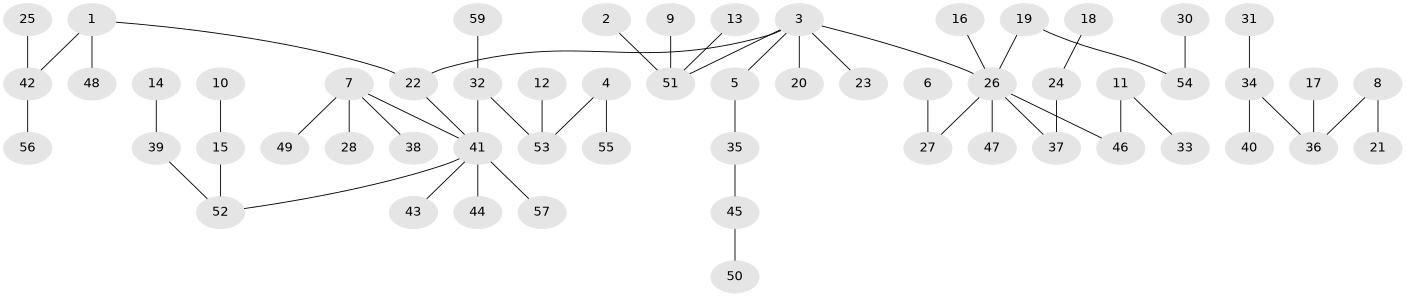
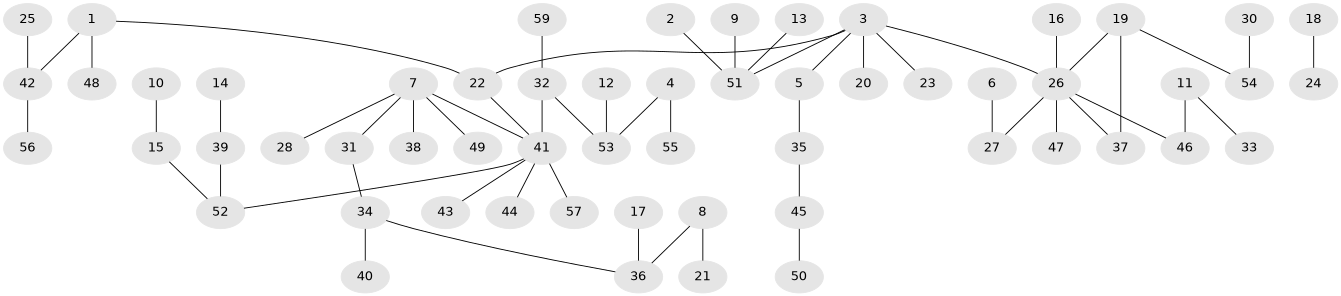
edge "24" -- "37": now "19" -- "37"
edge "7" -- "31": added
